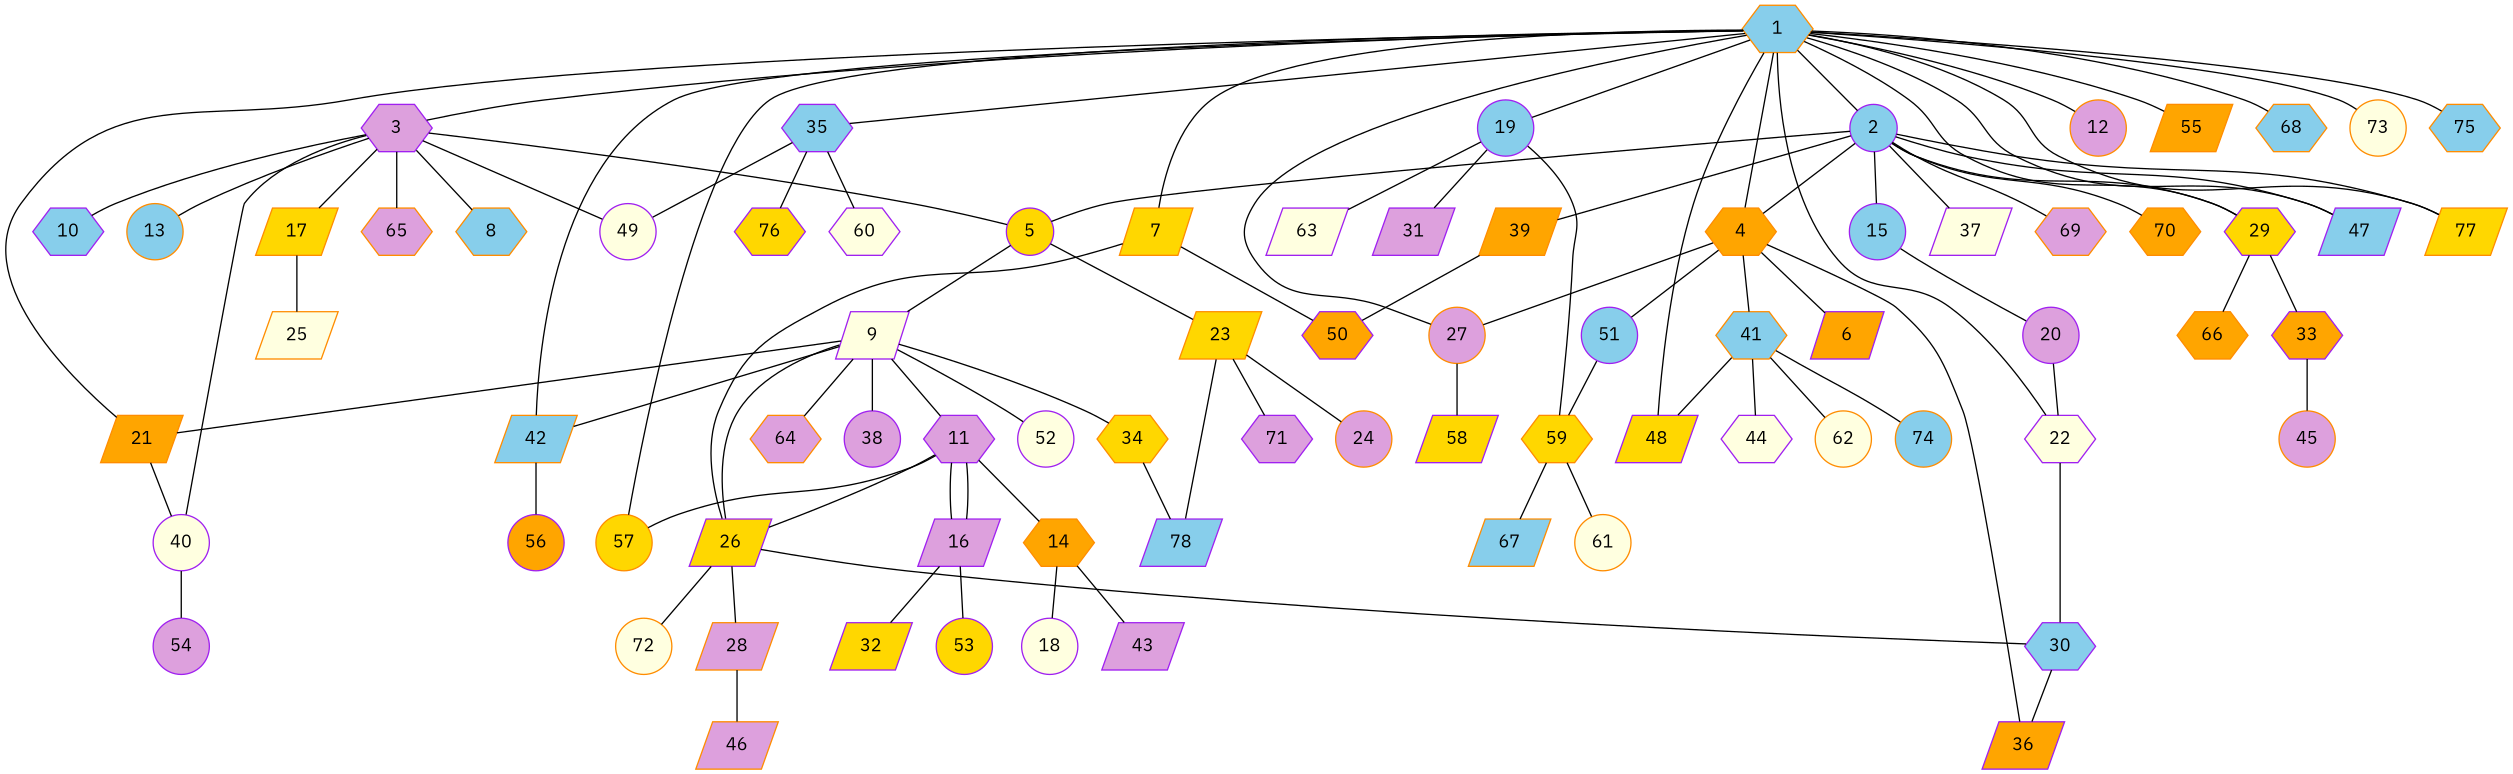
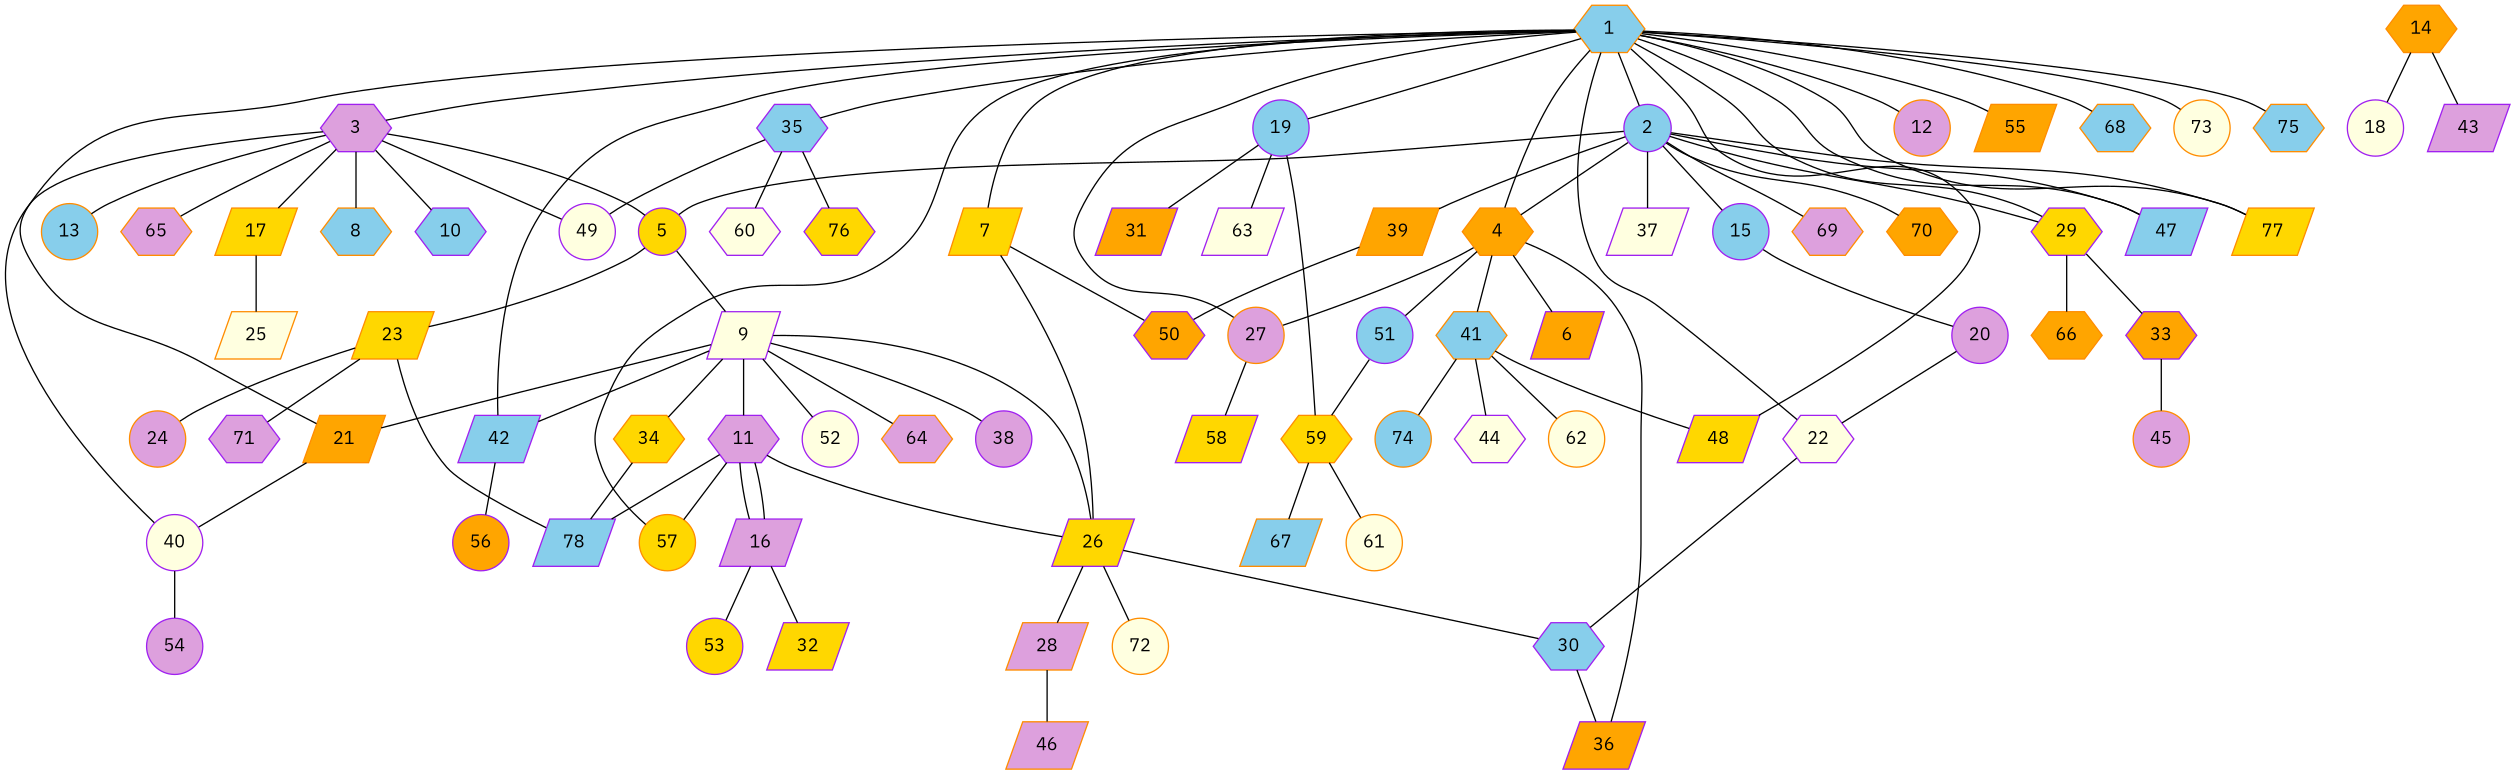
node "31": fillcolor plum -> orange
node "42": color darkorange -> purple
edge "11" -- "14": now "11" -- "78"
